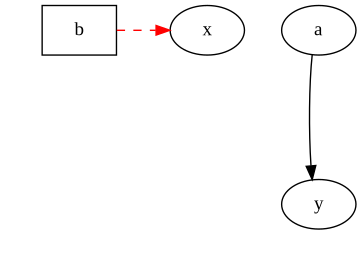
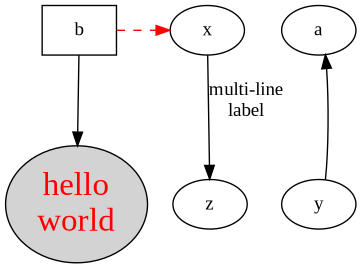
edge "a" -> "y": reversed
node "hello world": added
node "z": added
